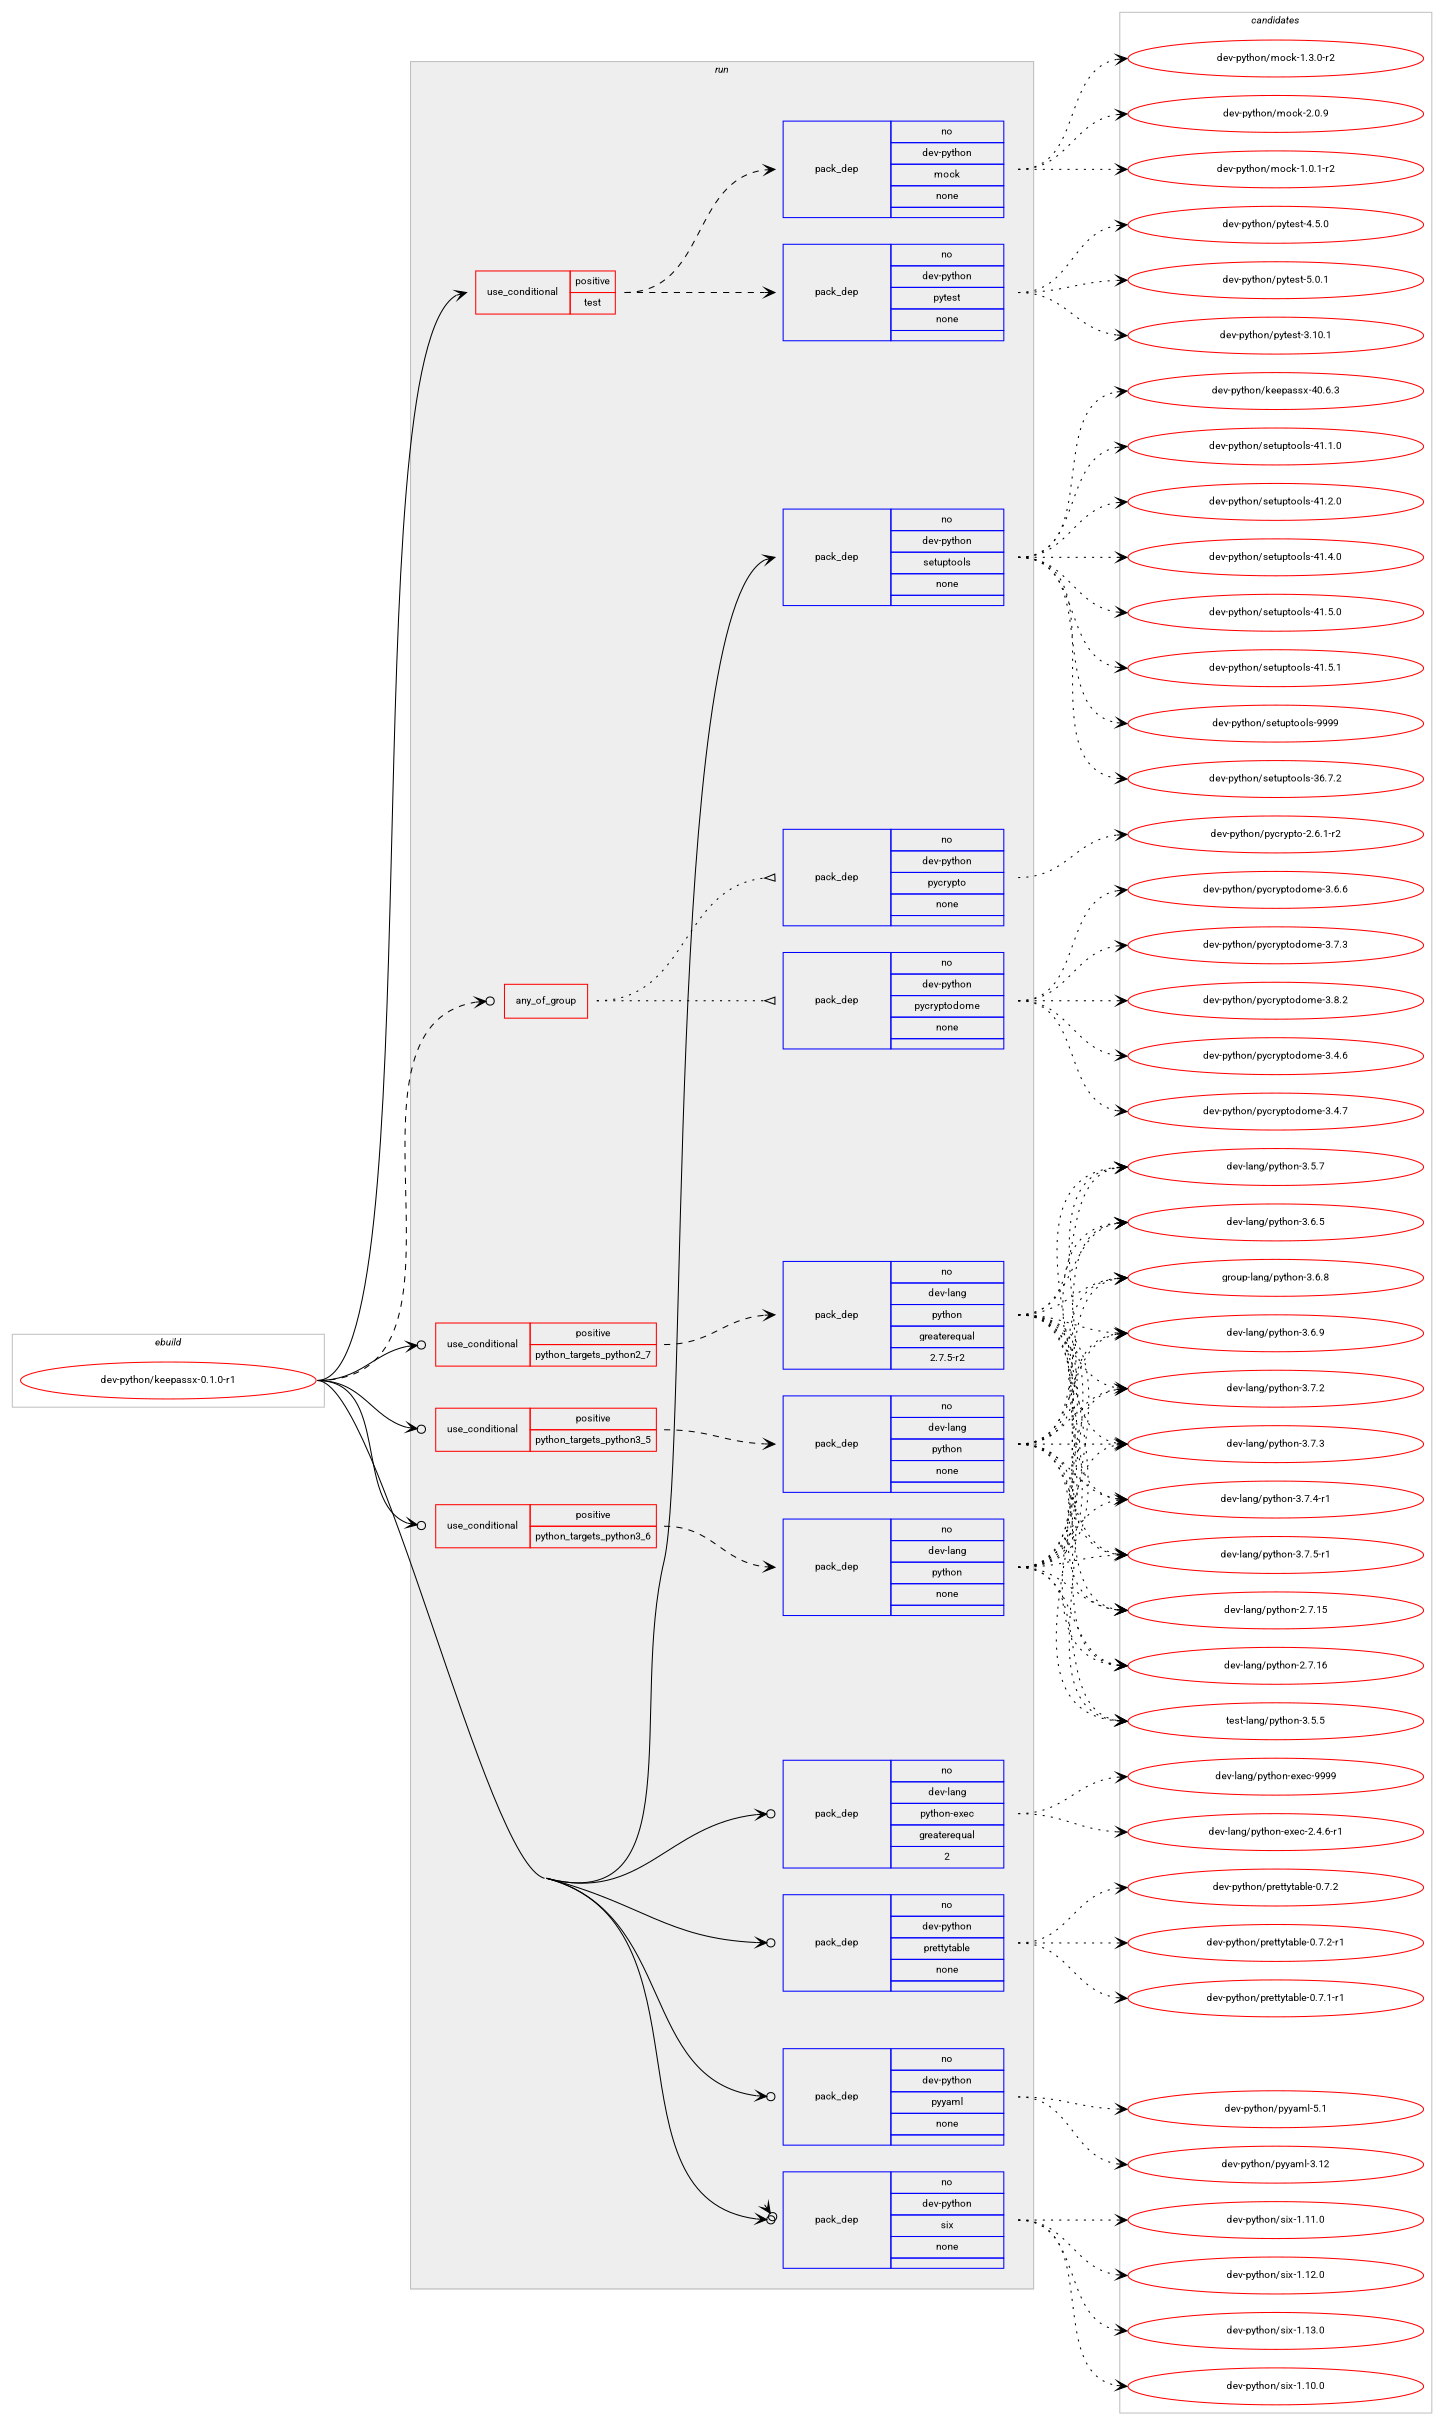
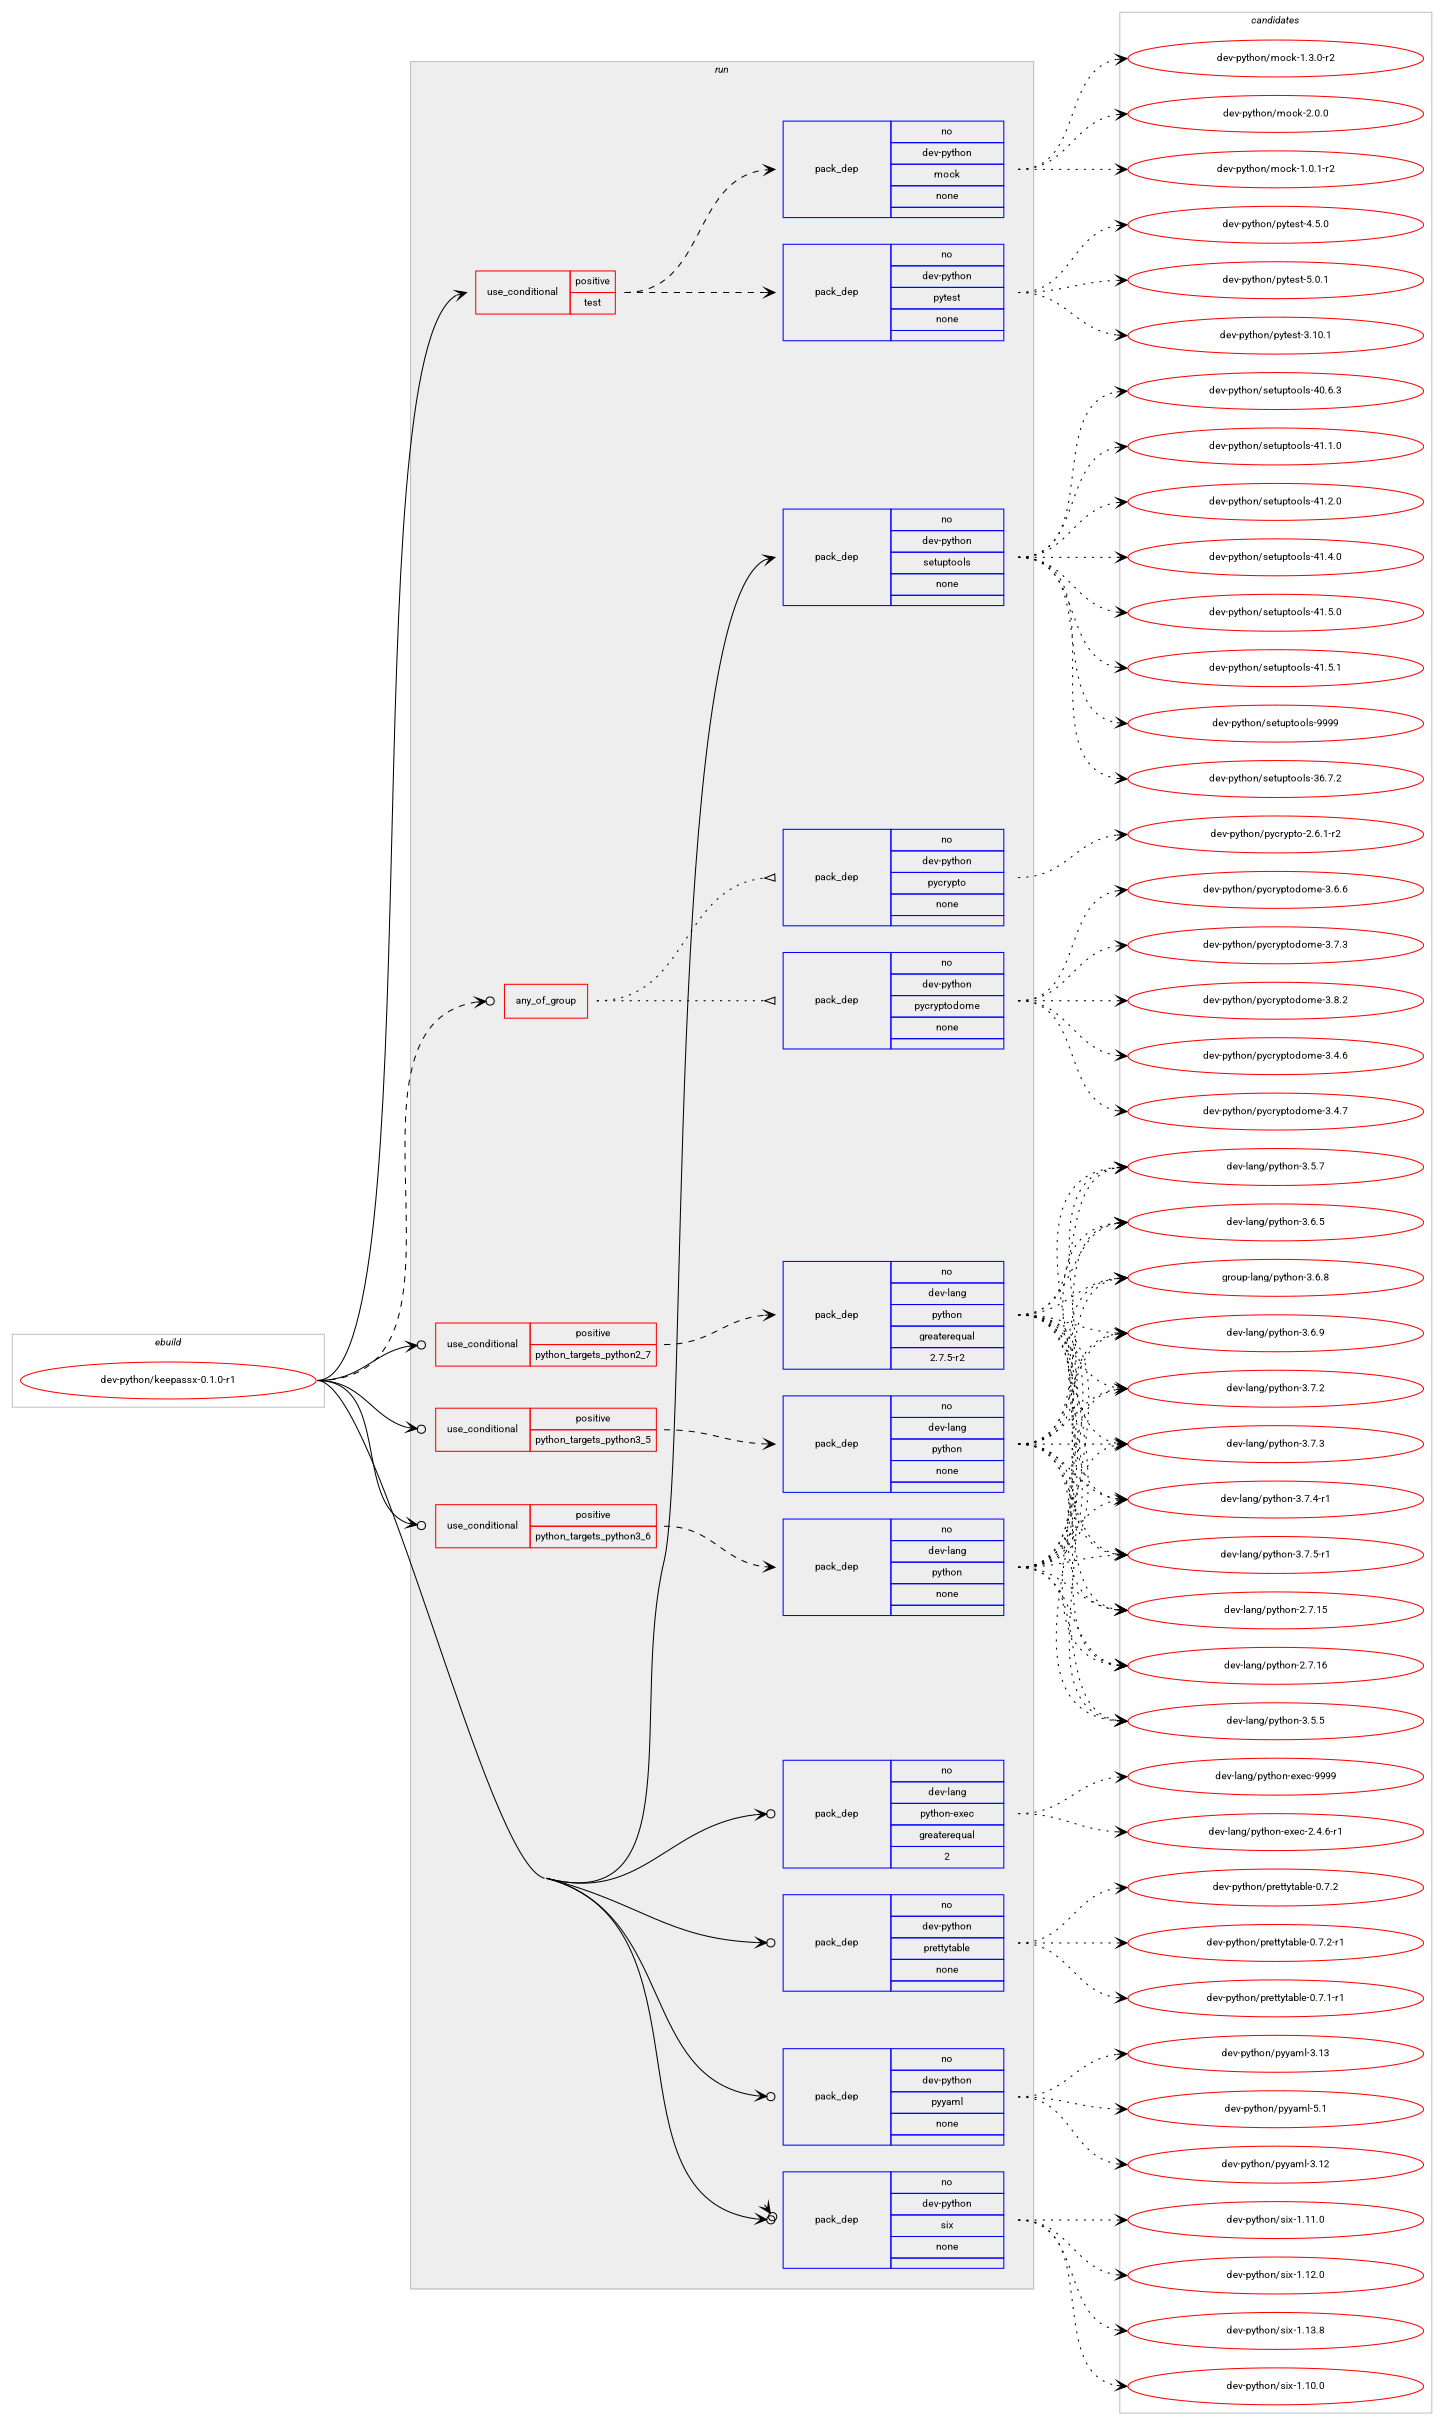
node "dev-python/mock-2.0.9": label "dev-python/mock-2.0.9" -> "dev-python/mock-2.0.0"
node "dev-python/keepassx-40.6.3": label "dev-python/keepassx-40.6.3" -> "dev-python/setuptools-40.6.3"
node "test-lang/python-3.5.5": label "test-lang/python-3.5.5" -> "dev-lang/python-3.5.5"
node "dev-python/pyyaml-3.13": added
node "dev-python/six-1.13.0": label "dev-python/six-1.13.0" -> "dev-python/six-1.13.8"
